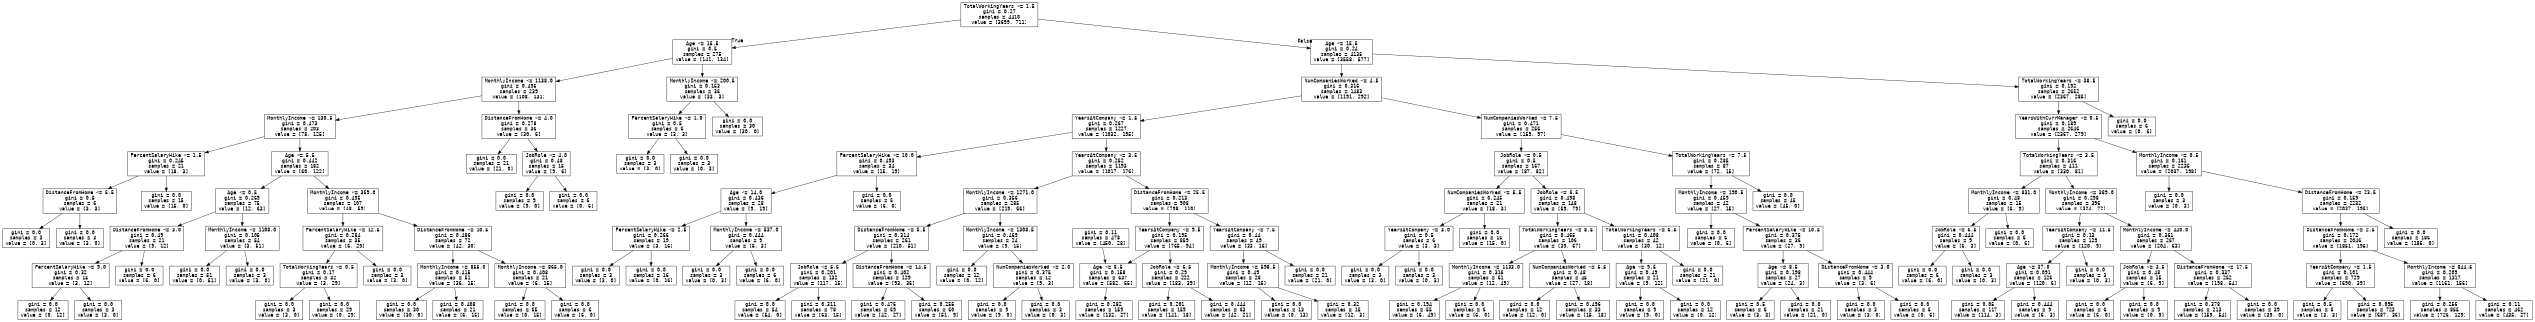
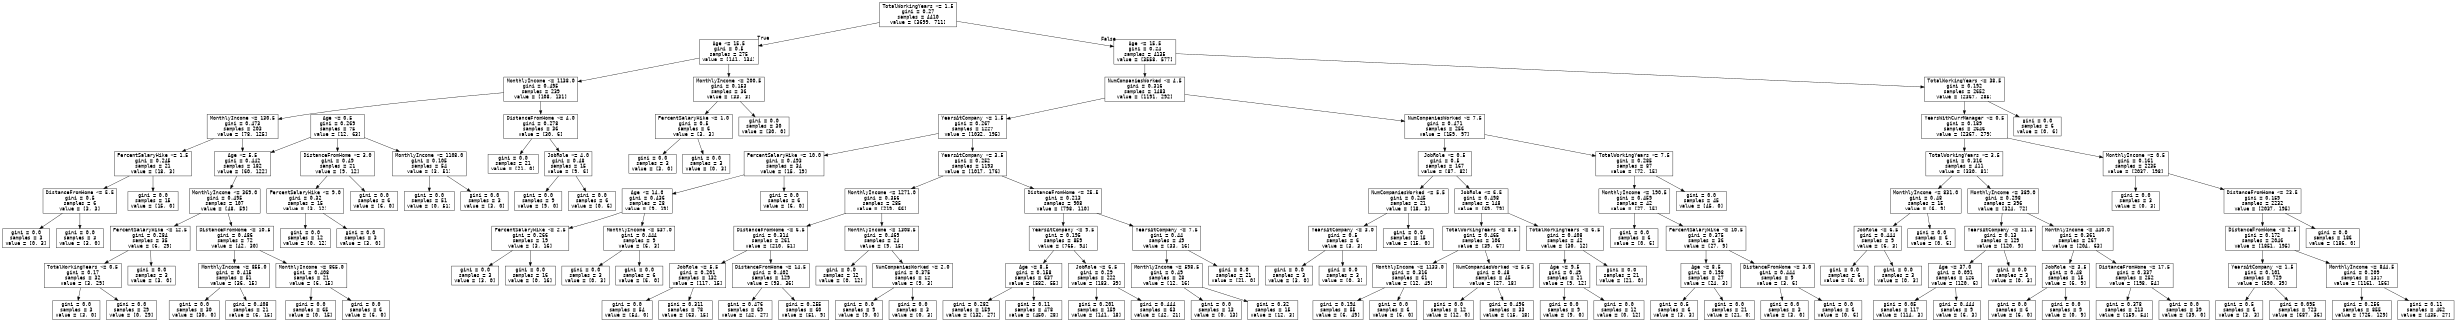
edge "Age <= 5.5 gini = 0.442 samples = 182 value = [60, 122]" -> "Age <= 0.5 gini = 0.269 samples = 75 value = [12, 63]": reversed
edge "gini = 0.11 samples = 478 value = [450, 28]" -> "Age <= 8.5 gini = 0.158 samples = 637 value = [582, 55]": reversed
